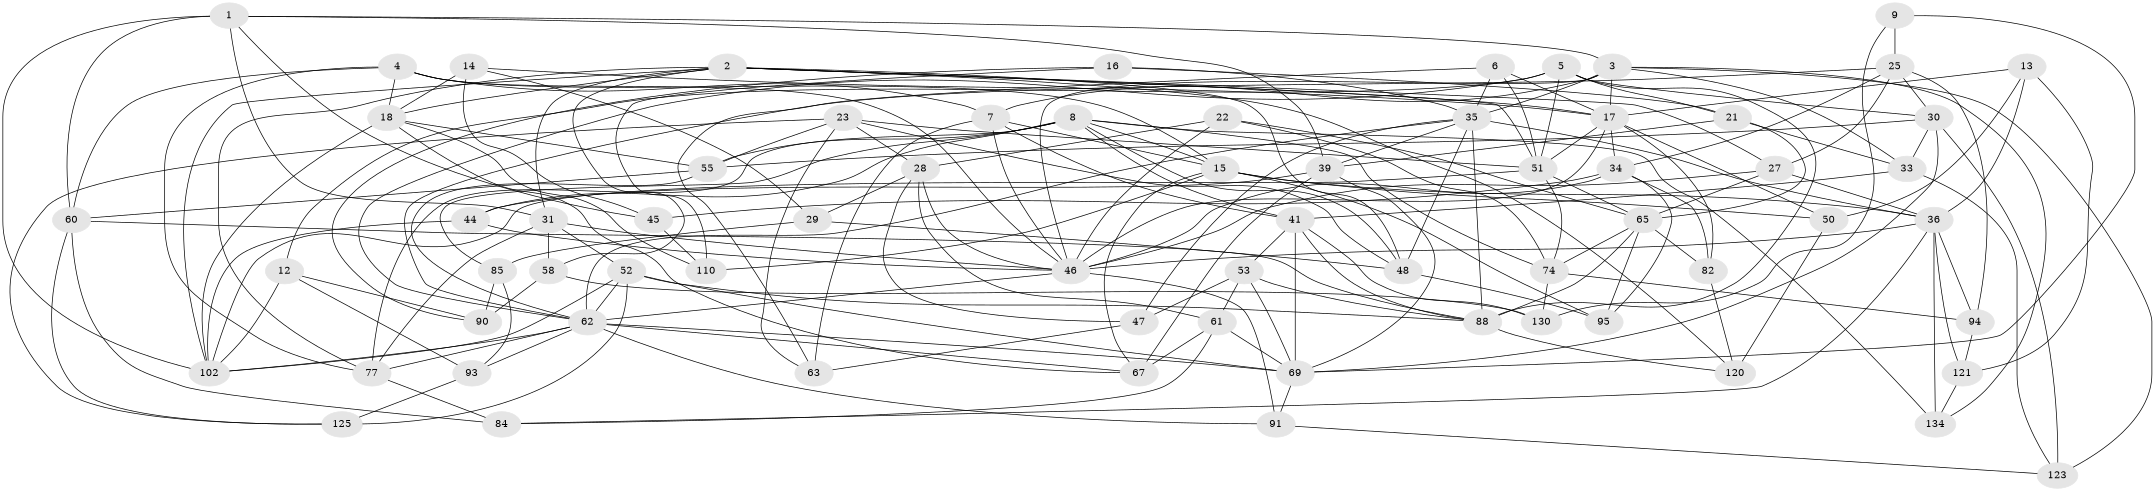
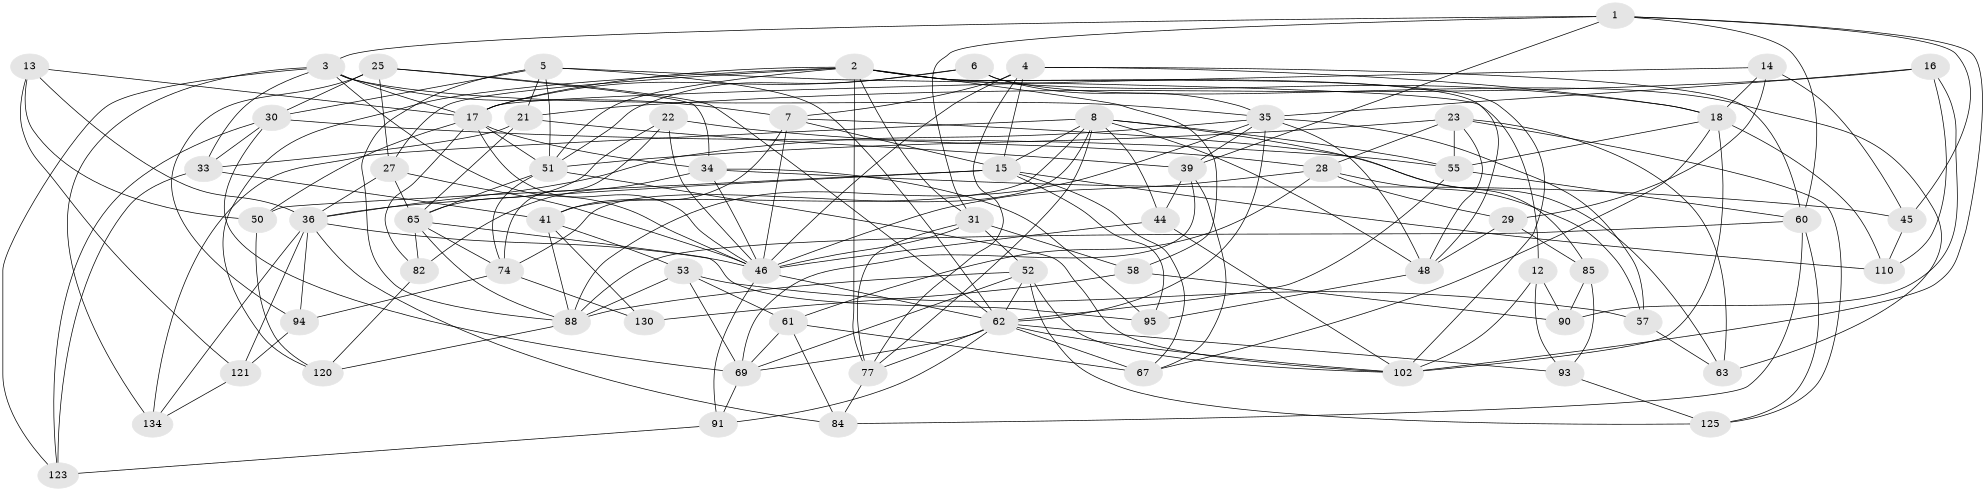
node "9": removed
edge "41" -- "69": removed
node "47": label "47" -> "57"
